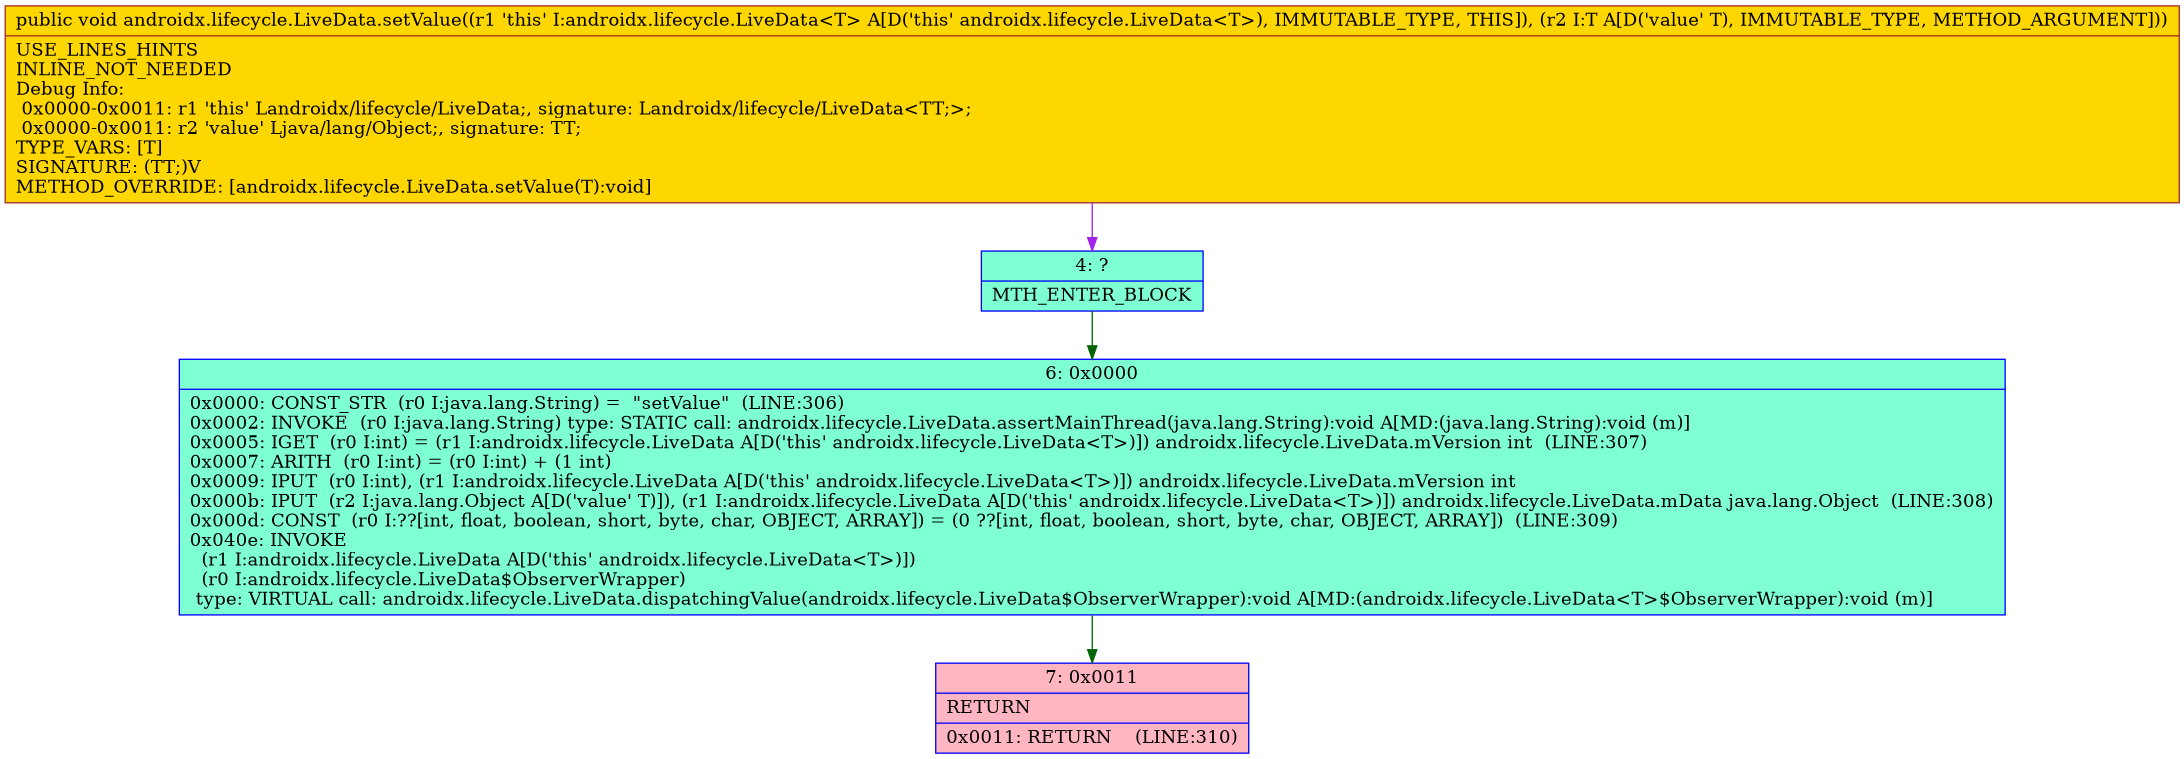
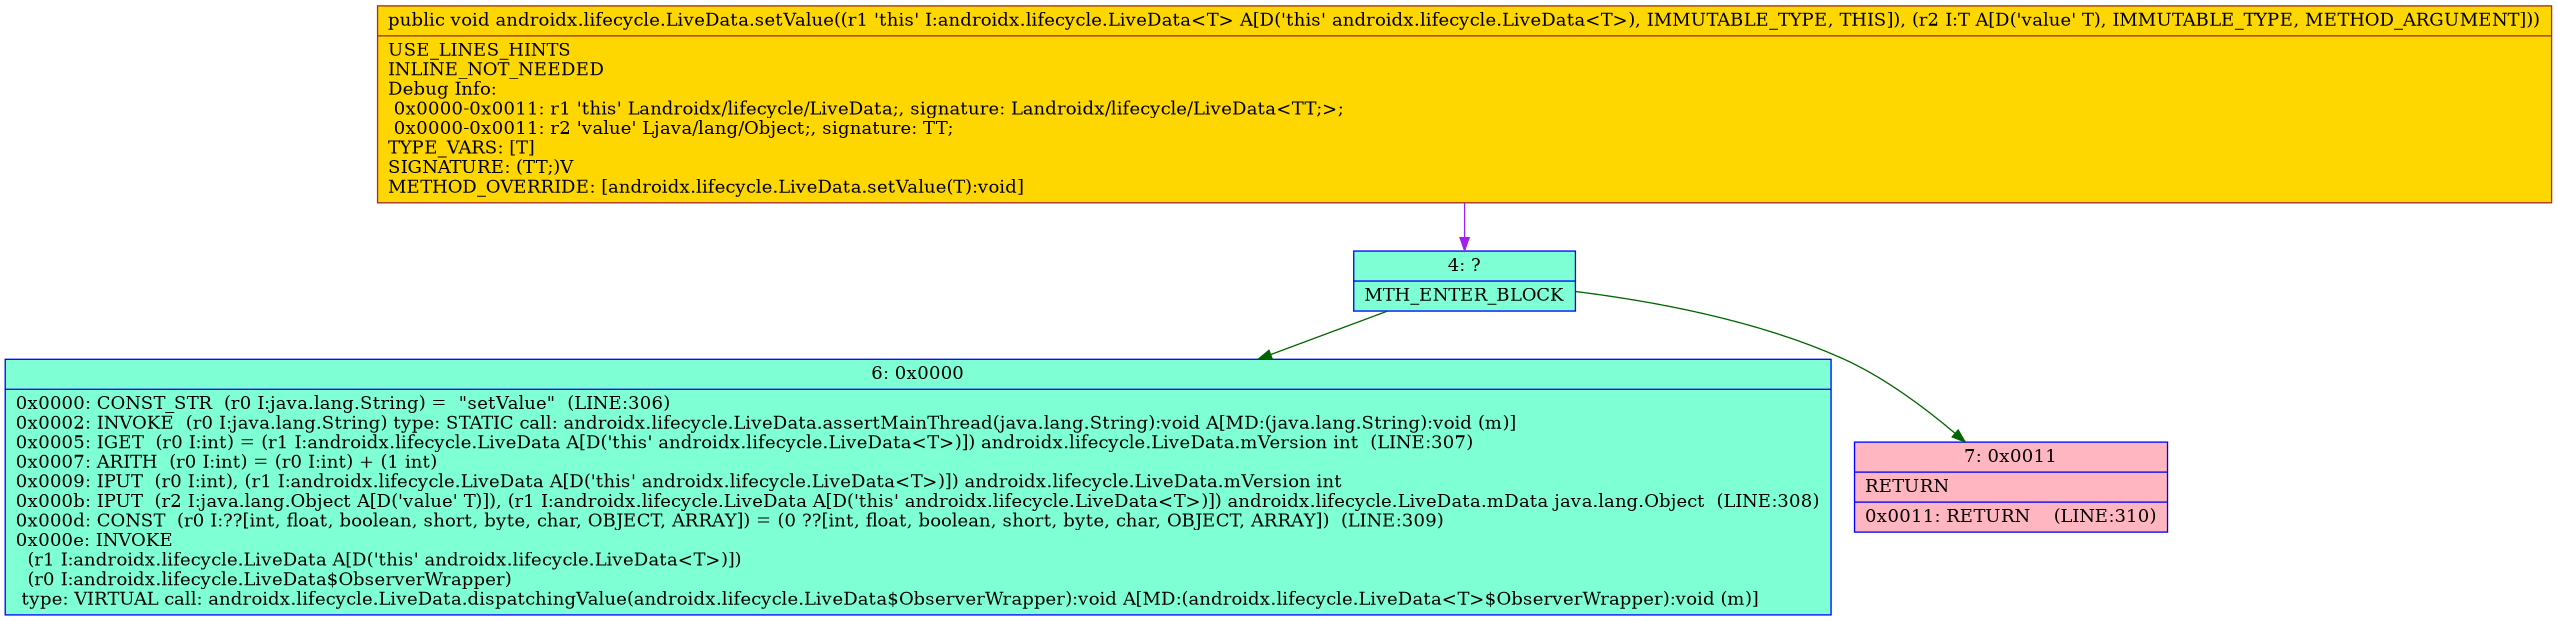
node "6: 0x0000": text "0x040e: INVOKE" -> "0x000e: INVOKE"
edge "6: 0x0000" -> "7: 0x0011": now "4: ?" -> "7: 0x0011"
